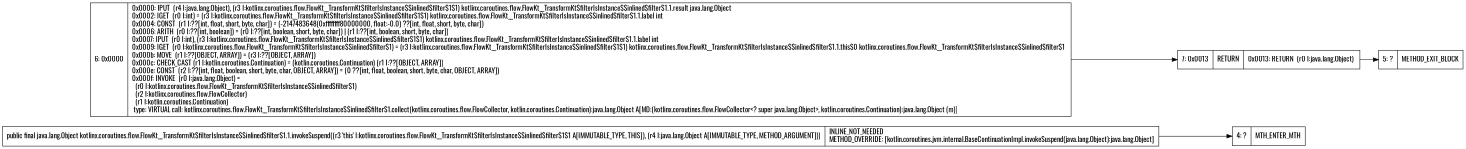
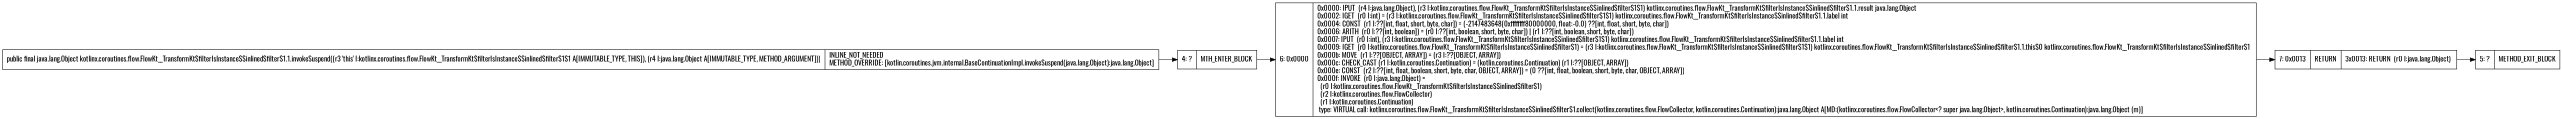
node "7: 0x0013": text "0x0013: RETURN  (r0 I:java.lang.Object)" -> "3x0013: RETURN  (r0 I:java.lang.Object)"
edge "4: ?" -> "6: 0x0000": added
node "4: ?": text "MTH_ENTER_MTH" -> "MTH_ENTER_BLOCK"
